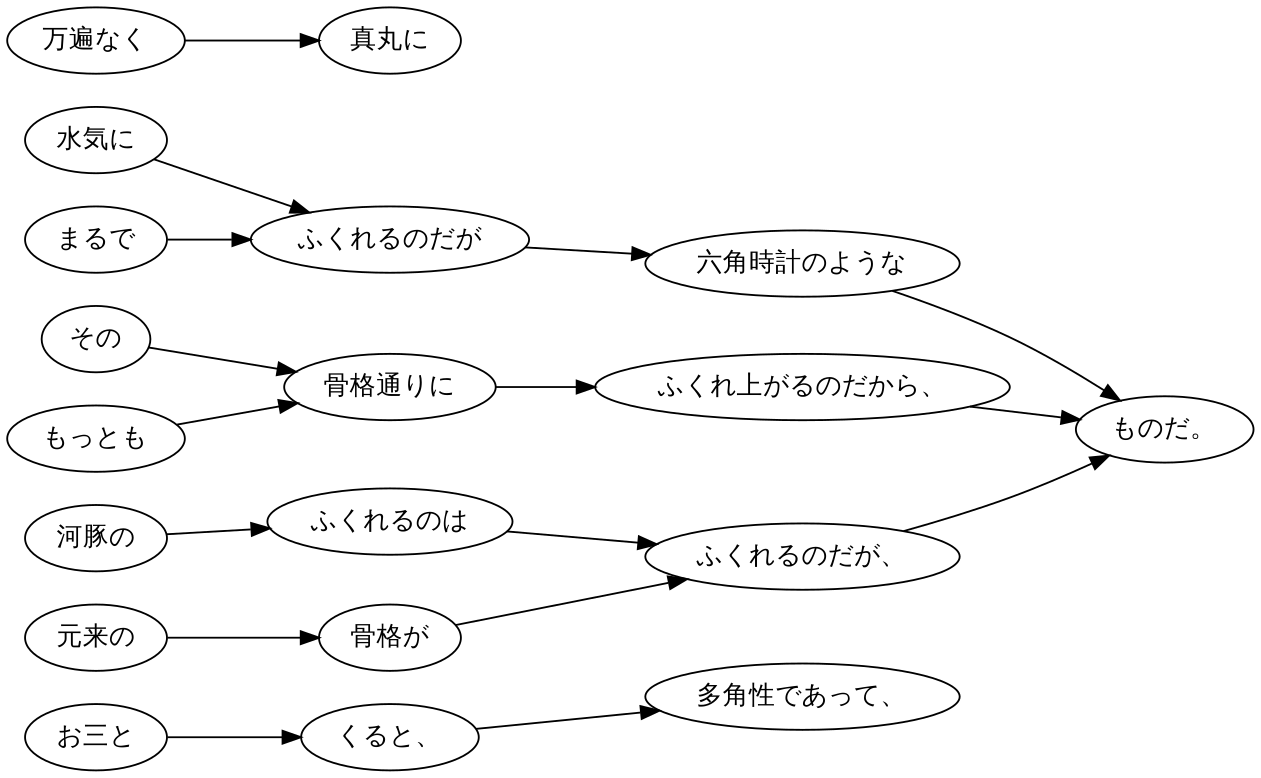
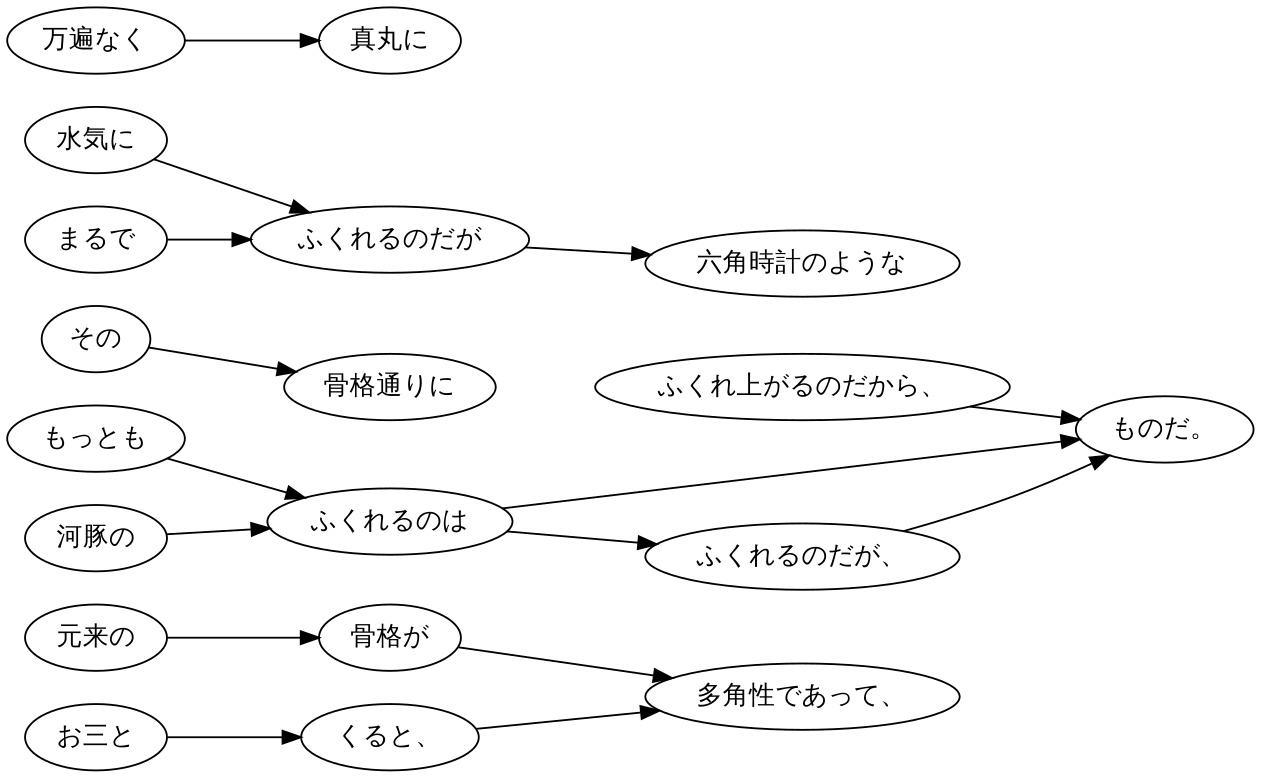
edge "六角時計のような" -> "ものだ。": now "ふくれるのは" -> "ものだ。"
edge "骨格通りに" -> "ふくれ上がるのだから、": removed
edge "もっとも" -> "骨格通りに": now "もっとも" -> "ふくれるのは"
edge "骨格が" -> "ふくれるのだが、": now "骨格が" -> "多角性であって、"
